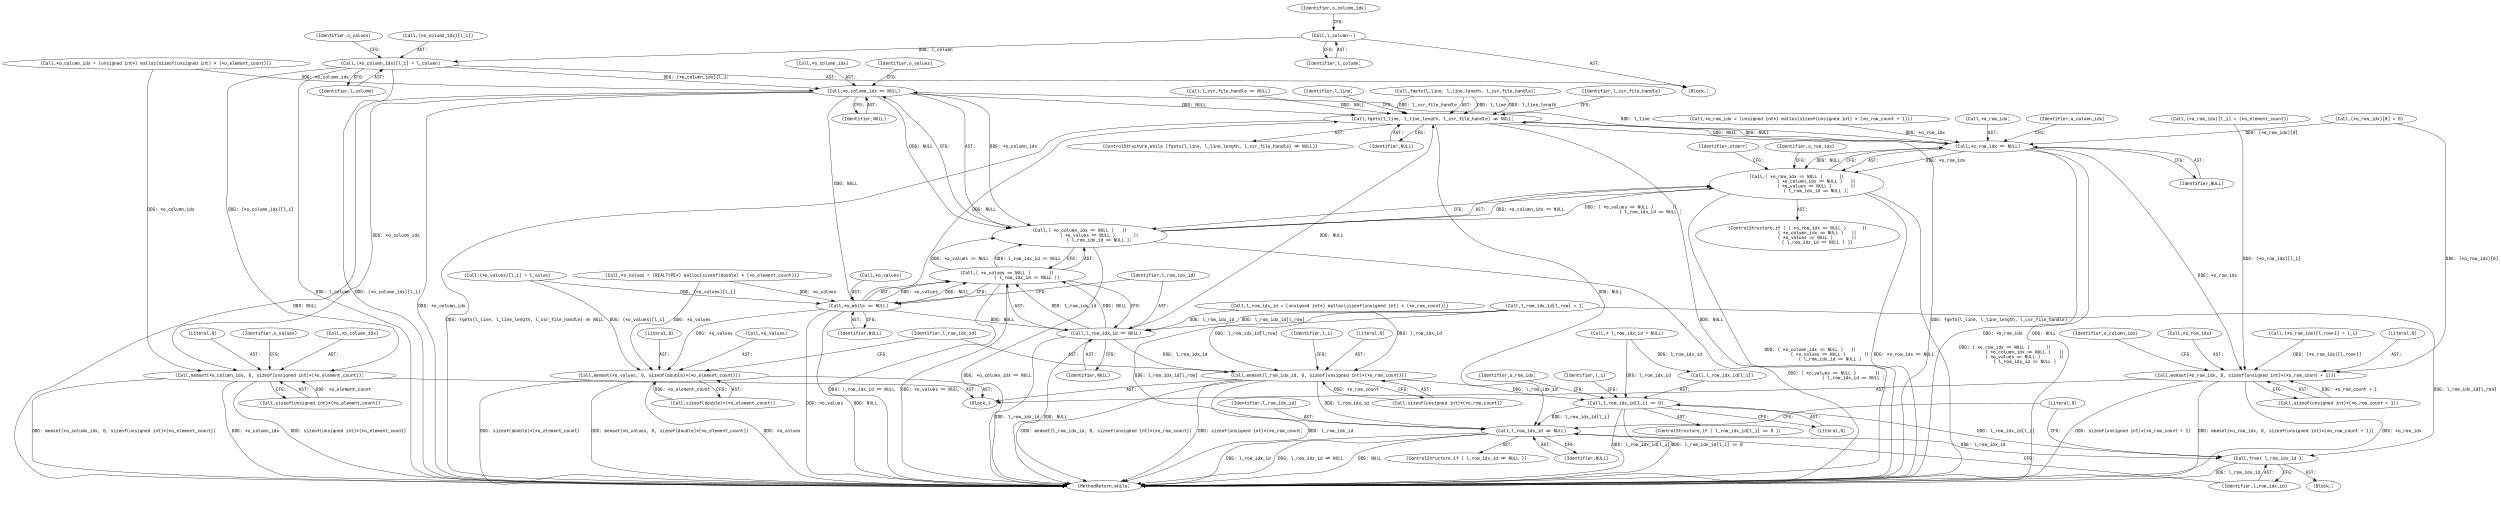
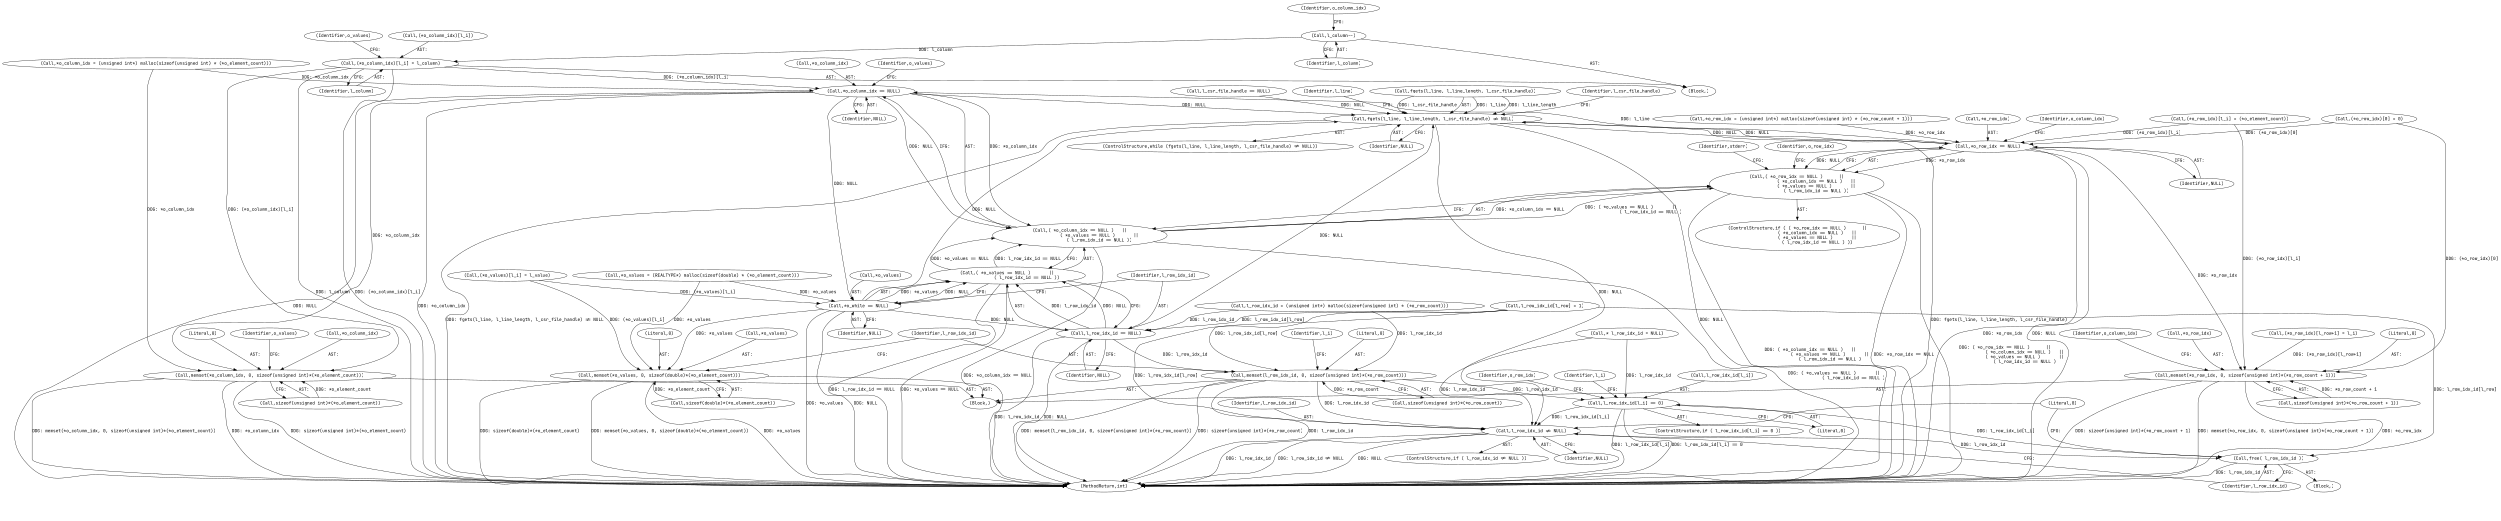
edge "(Call,(*o_row_idx)[l_i] = (*o_element_count))" -> "(Call,*o_row_idx == NULL)": added, label "DDG: (*o_row_idx)[l_i]"
edge "(Call,* l_row_idx_id = NULL)" -> "(Call,l_row_idx_id[l_i])": now "(Call,* l_row_idx_id = NULL)" -> "(Call,l_row_idx_id != NULL)"
node "(MethodReturn,while)": label "(MethodReturn,while)" -> "(MethodReturn,int)"
